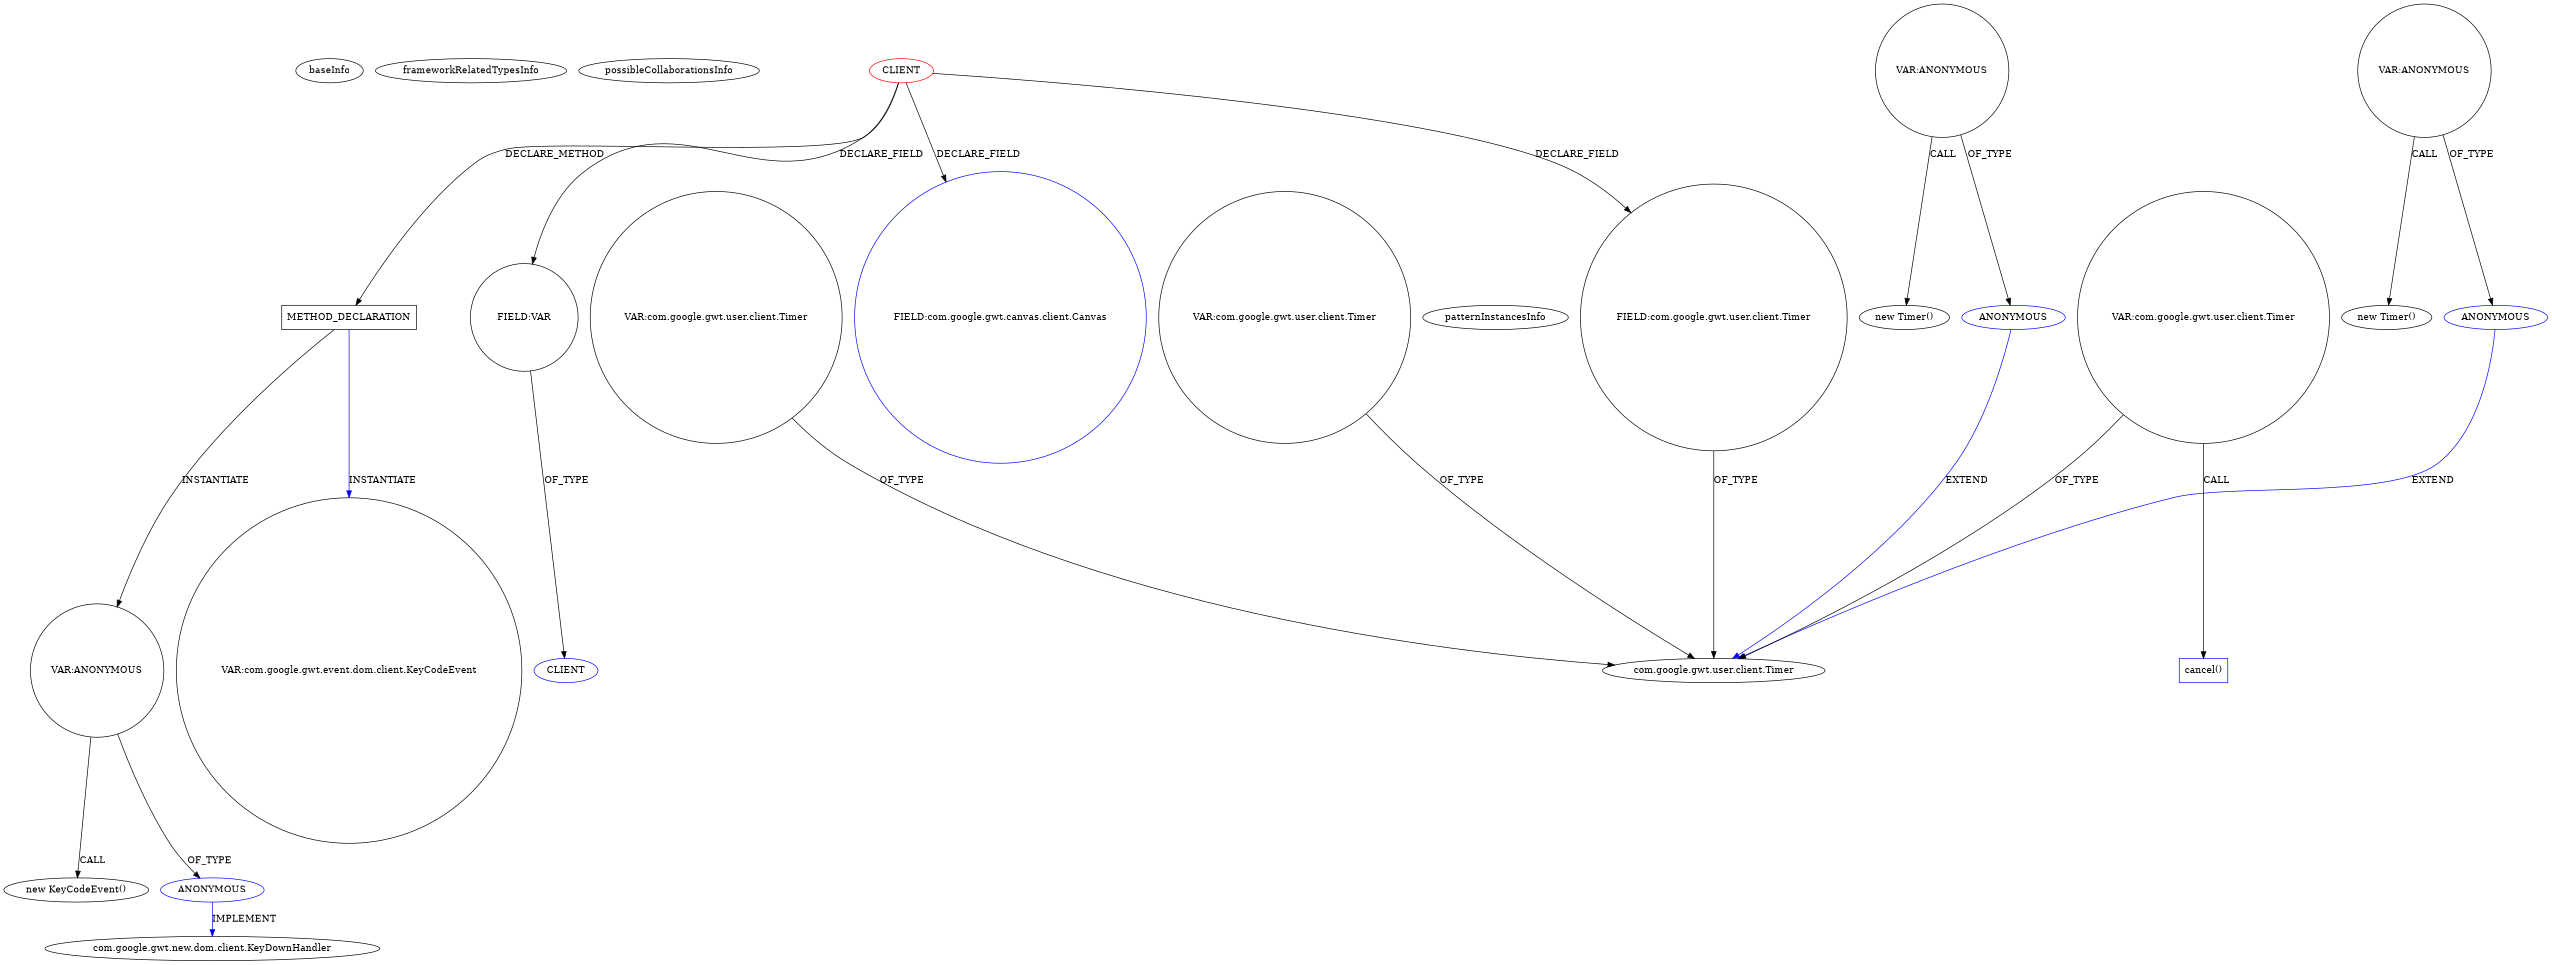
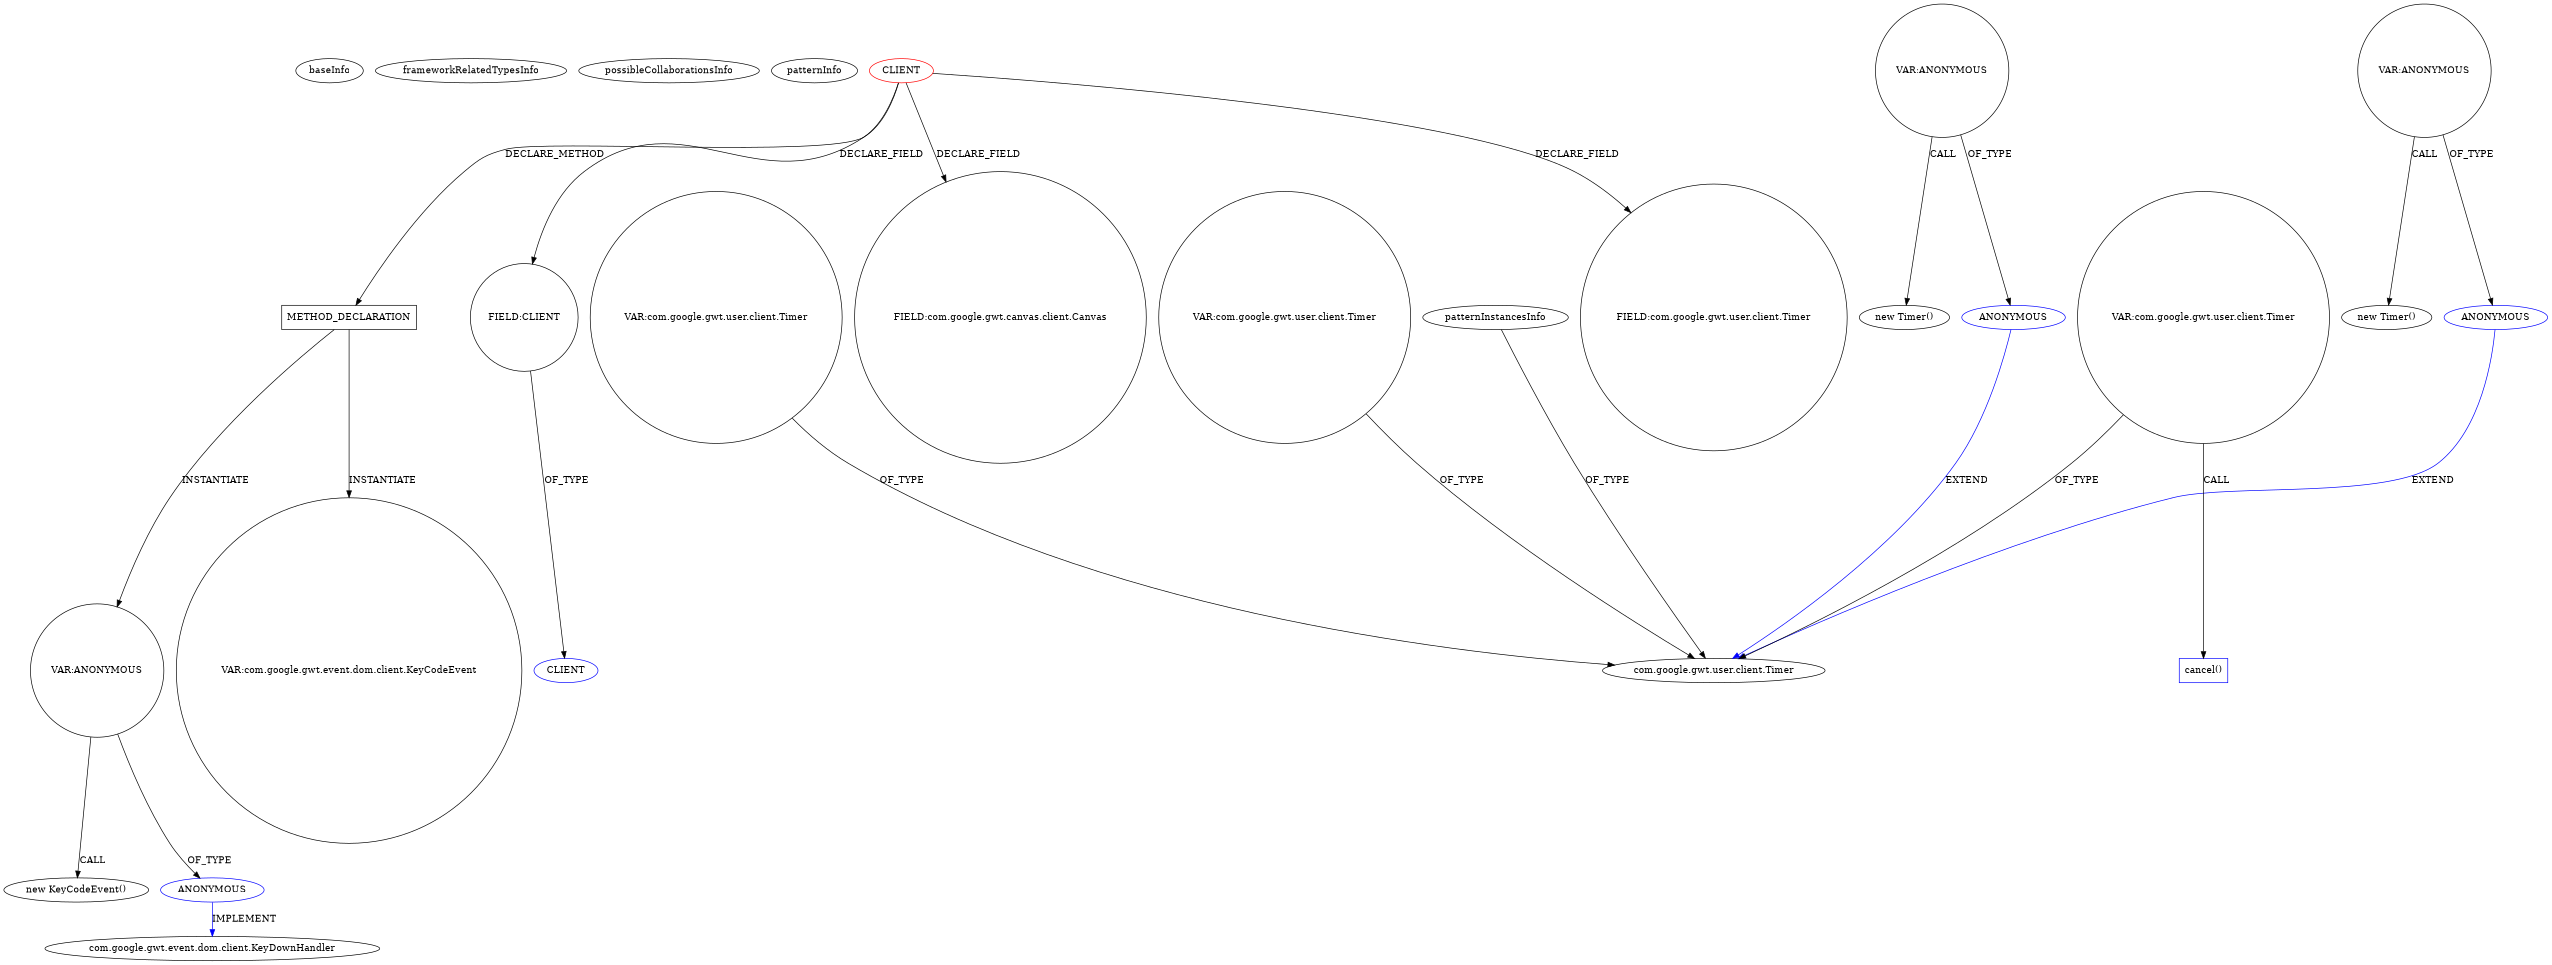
node "patternInfo": added
node "FIELD:VAR": label "FIELD:VAR" -> "FIELD:CLIENT"
node "FIELD:com.google.gwt.canvas.client.Canvas": color blue -> black
edge "METHOD_DECLARATION" -> "VAR:com.google.gwt.event.dom.client.KeyCodeEvent": color blue -> black
edge "FIELD:com.google.gwt.user.client.Timer" -> "com.google.gwt.user.client.Timer": now "patternInstancesInfo" -> "com.google.gwt.user.client.Timer"
node "com.google.gwt.new.dom.client.KeyDownHandler": label "com.google.gwt.new.dom.client.KeyDownHandler" -> "com.google.gwt.event.dom.client.KeyDownHandler"
